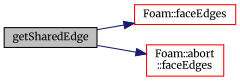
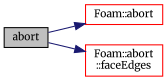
node "Foam::faceEdges": label "Foam::faceEdges" -> "Foam::abort"
node "getSharedEdge": label "getSharedEdge" -> "abort"
